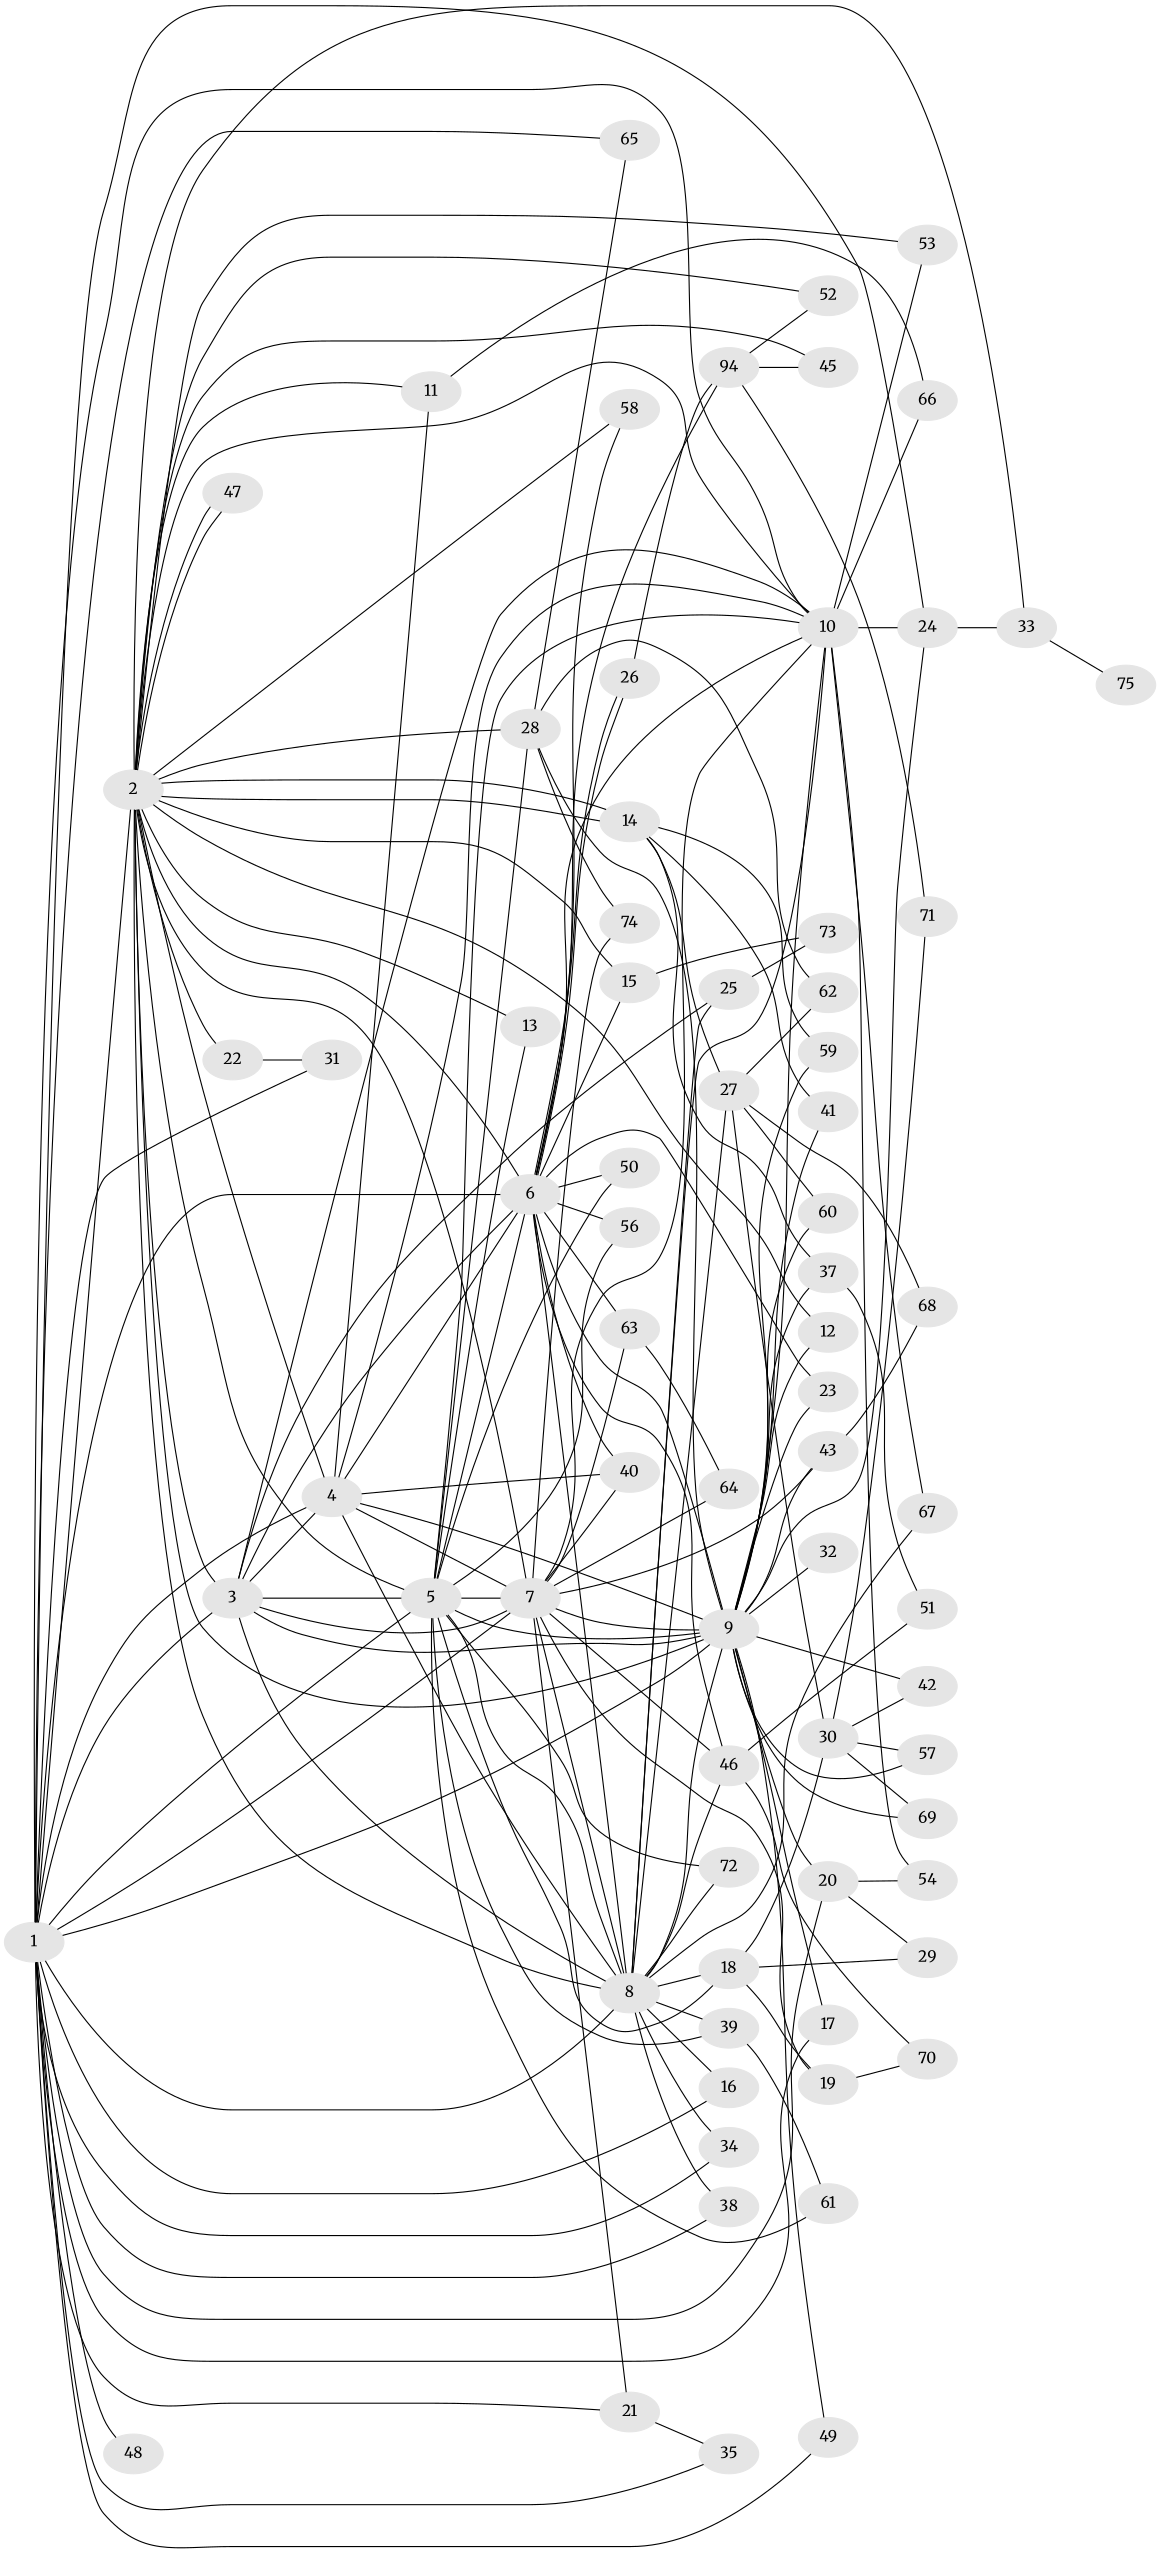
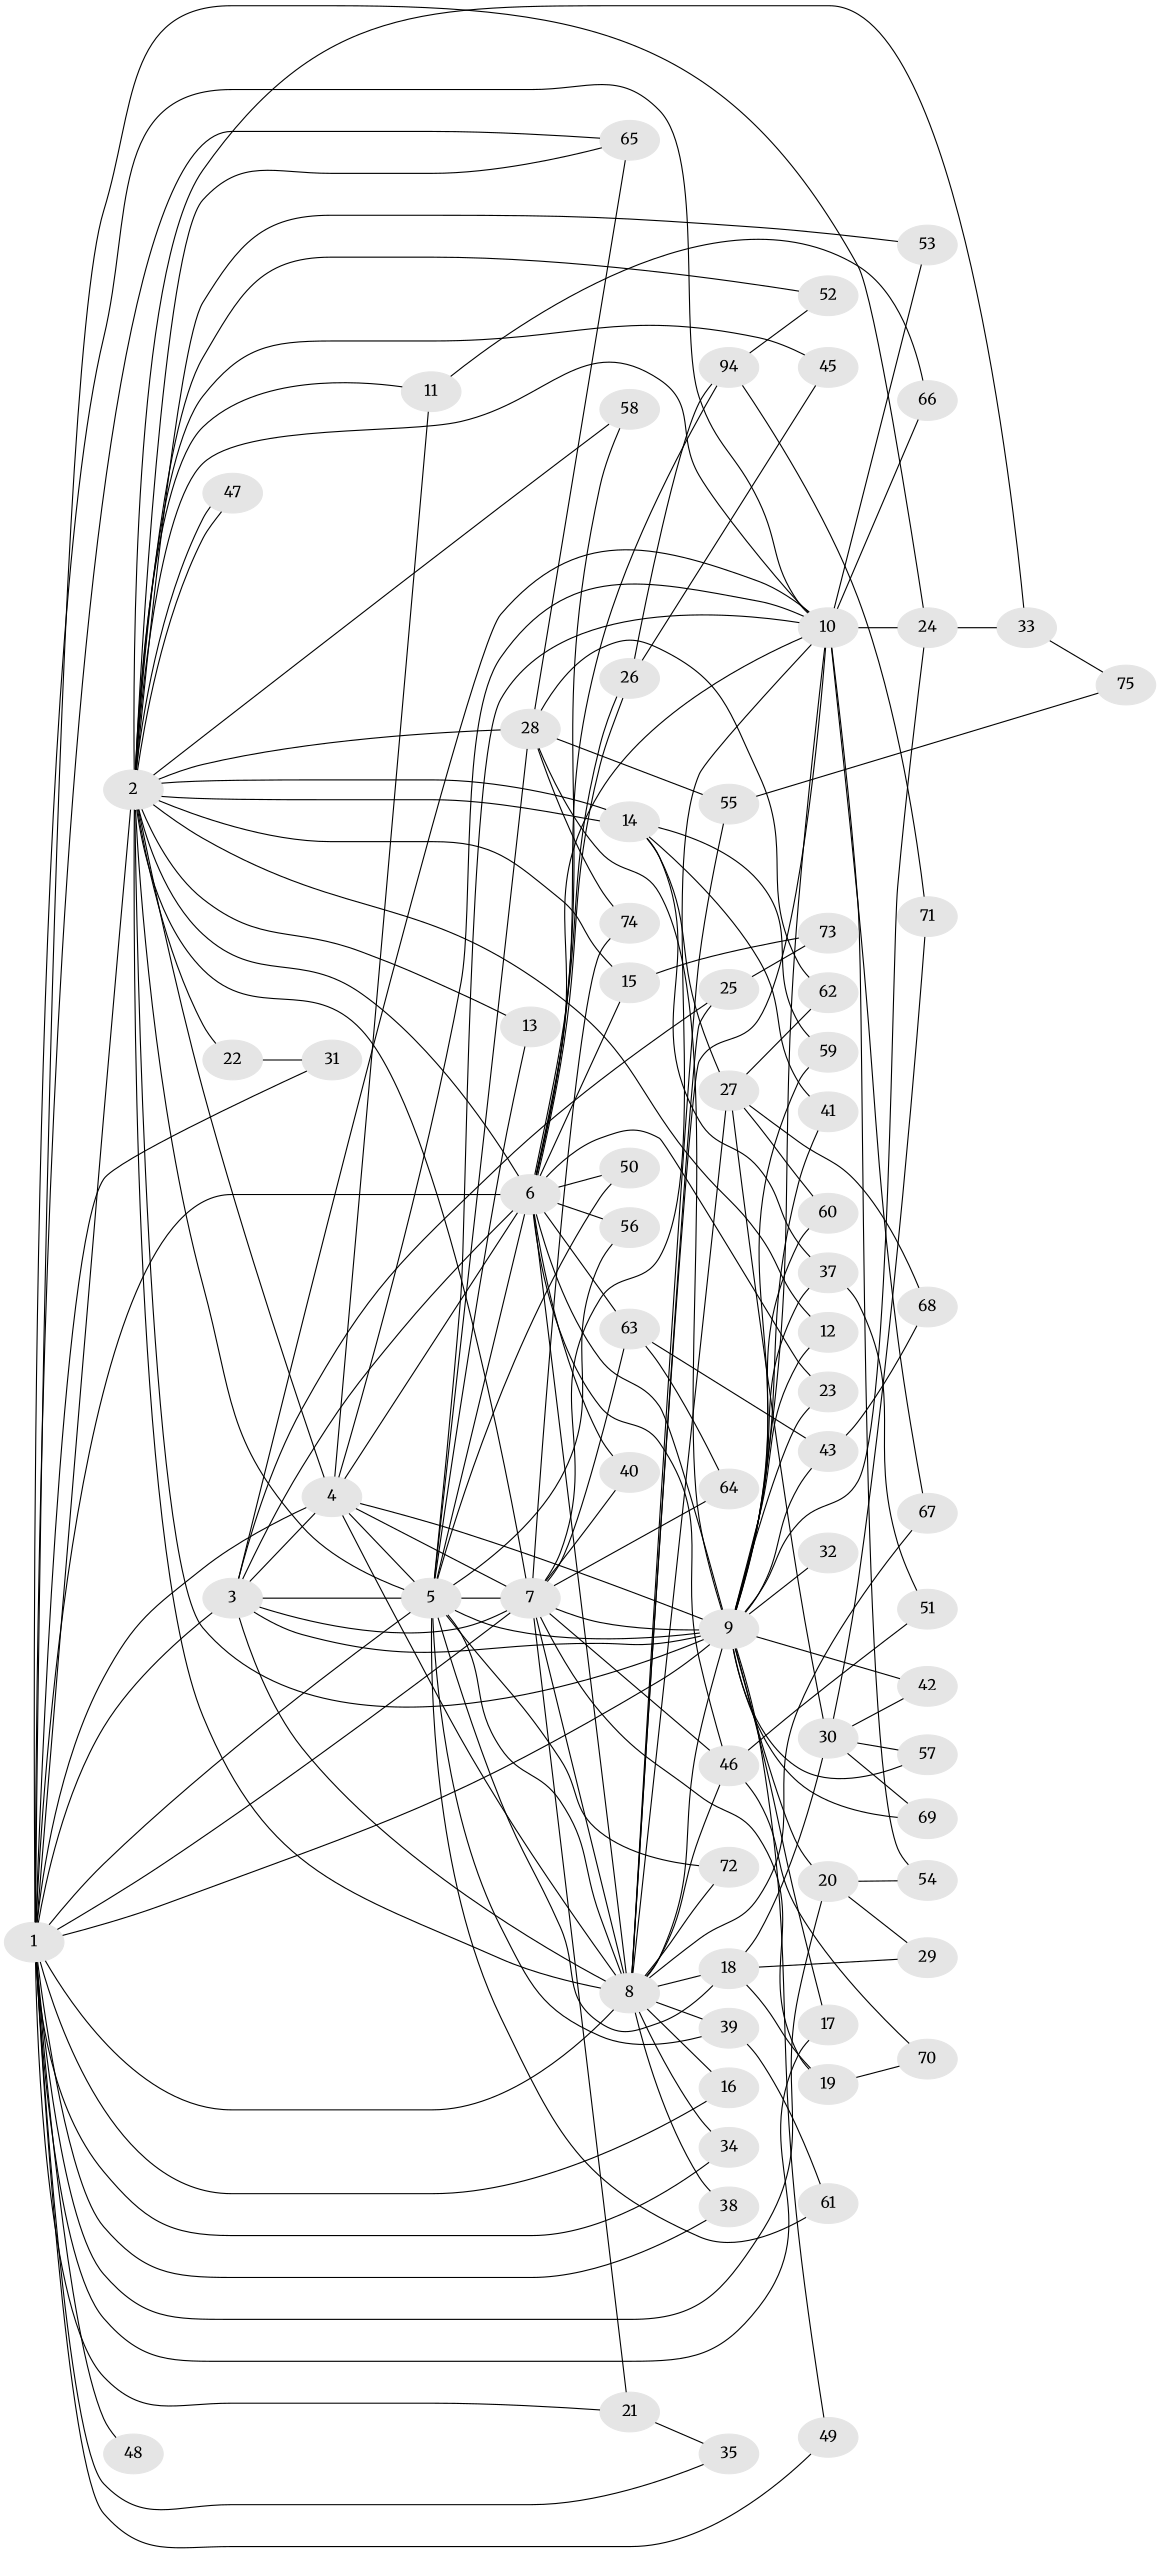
edge "94" -- "45": now "26" -- "45"
node "55": added
edge "2" -- "3": now "2" -- "65"
edge "40" -- "4": now "5" -- "4"
edge "43" -- "7": now "43" -- "63"
